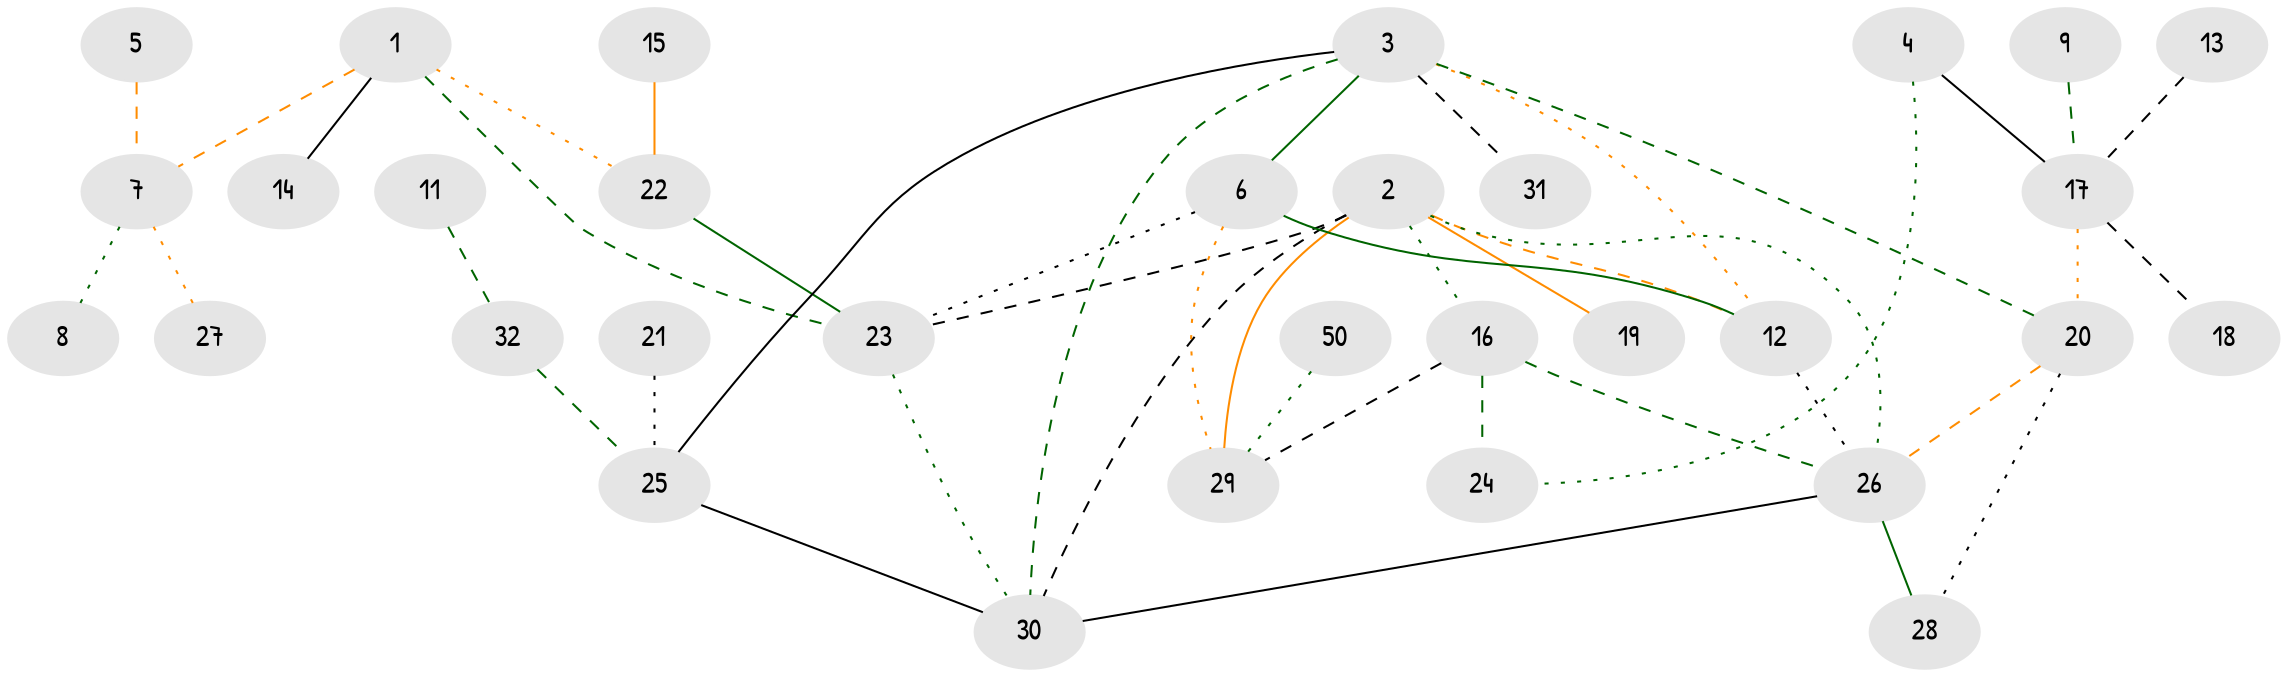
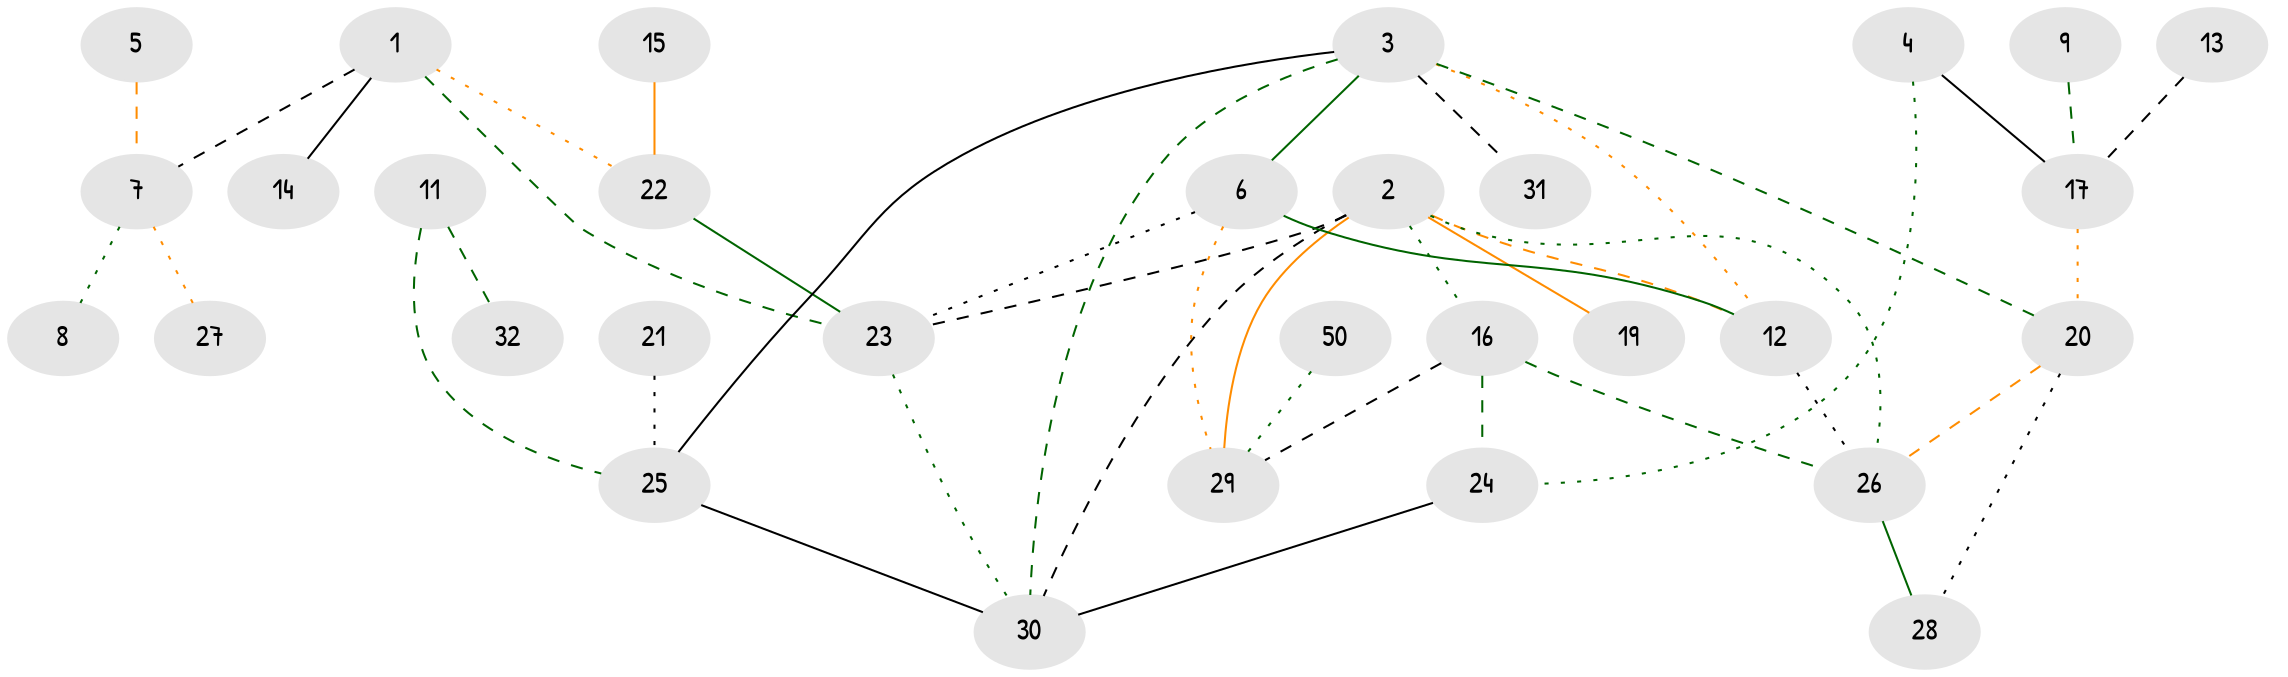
edge "1" -- "7": color darkorange -> black
node "18": removed
edge "32" -- "25": now "11" -- "25"
edge "26" -- "30": now "24" -- "30"
